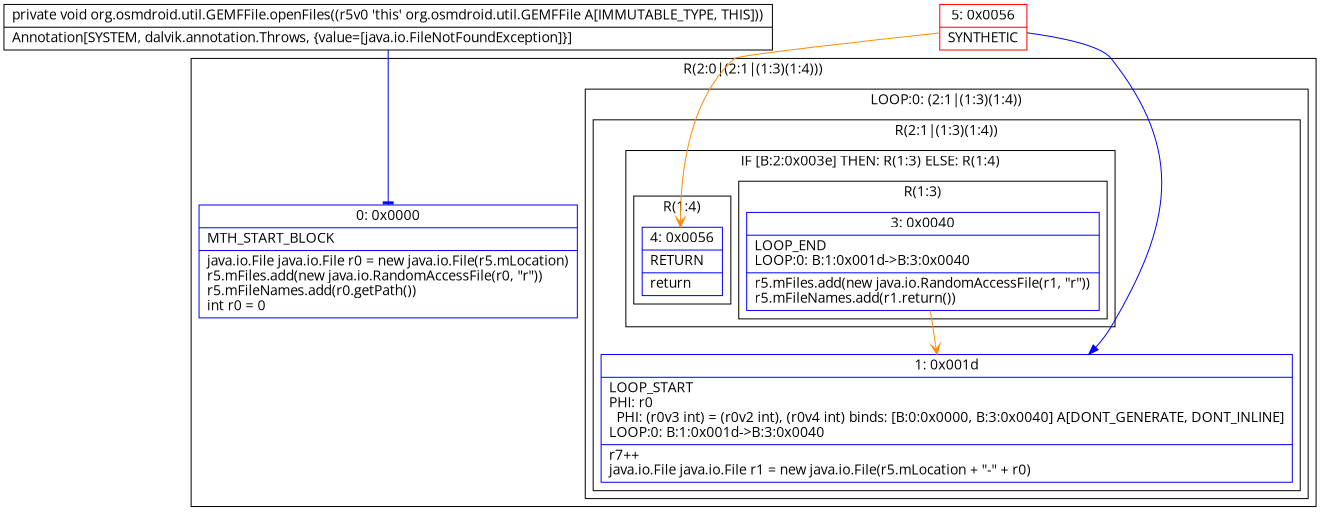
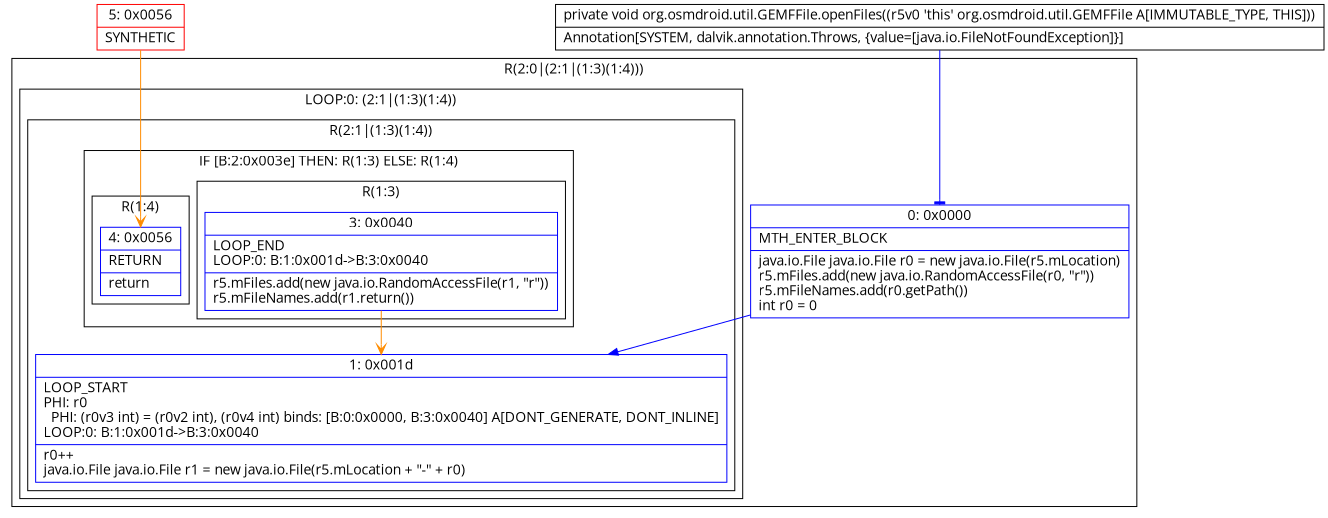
edge "5: 0x0056" -> "1: 0x001d": now "0: 0x0000" -> "1: 0x001d"
node "0: 0x0000": text "MTH_START_BLOCK" -> "MTH_ENTER_BLOCK"
node "1: 0x001d": text "r7++" -> "r0++"
